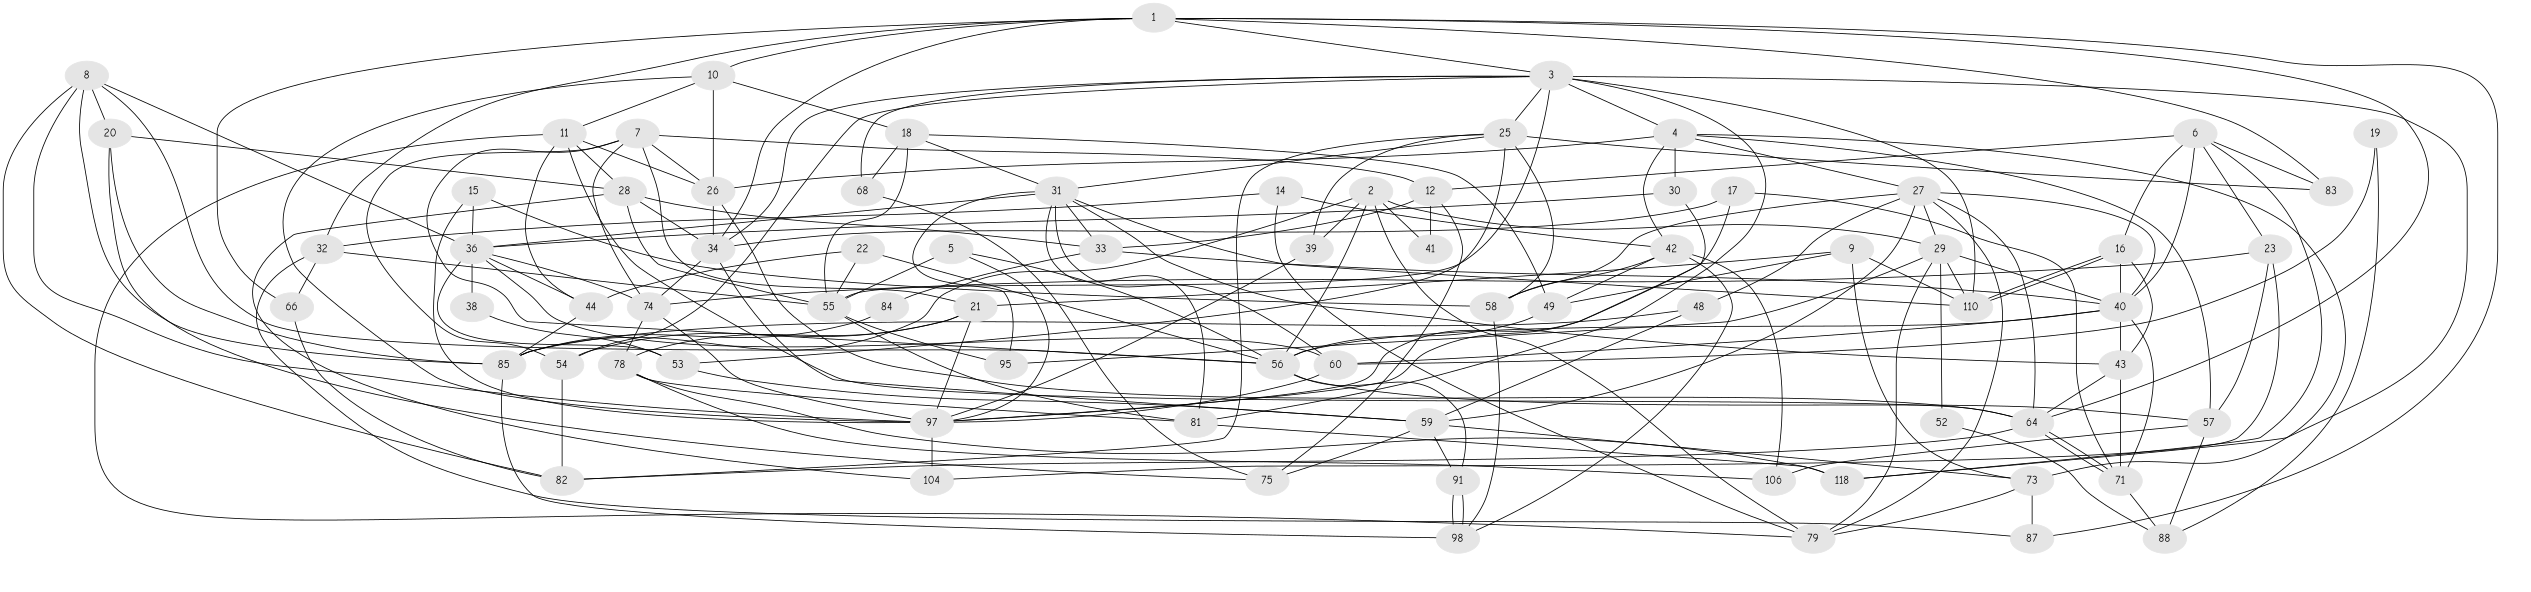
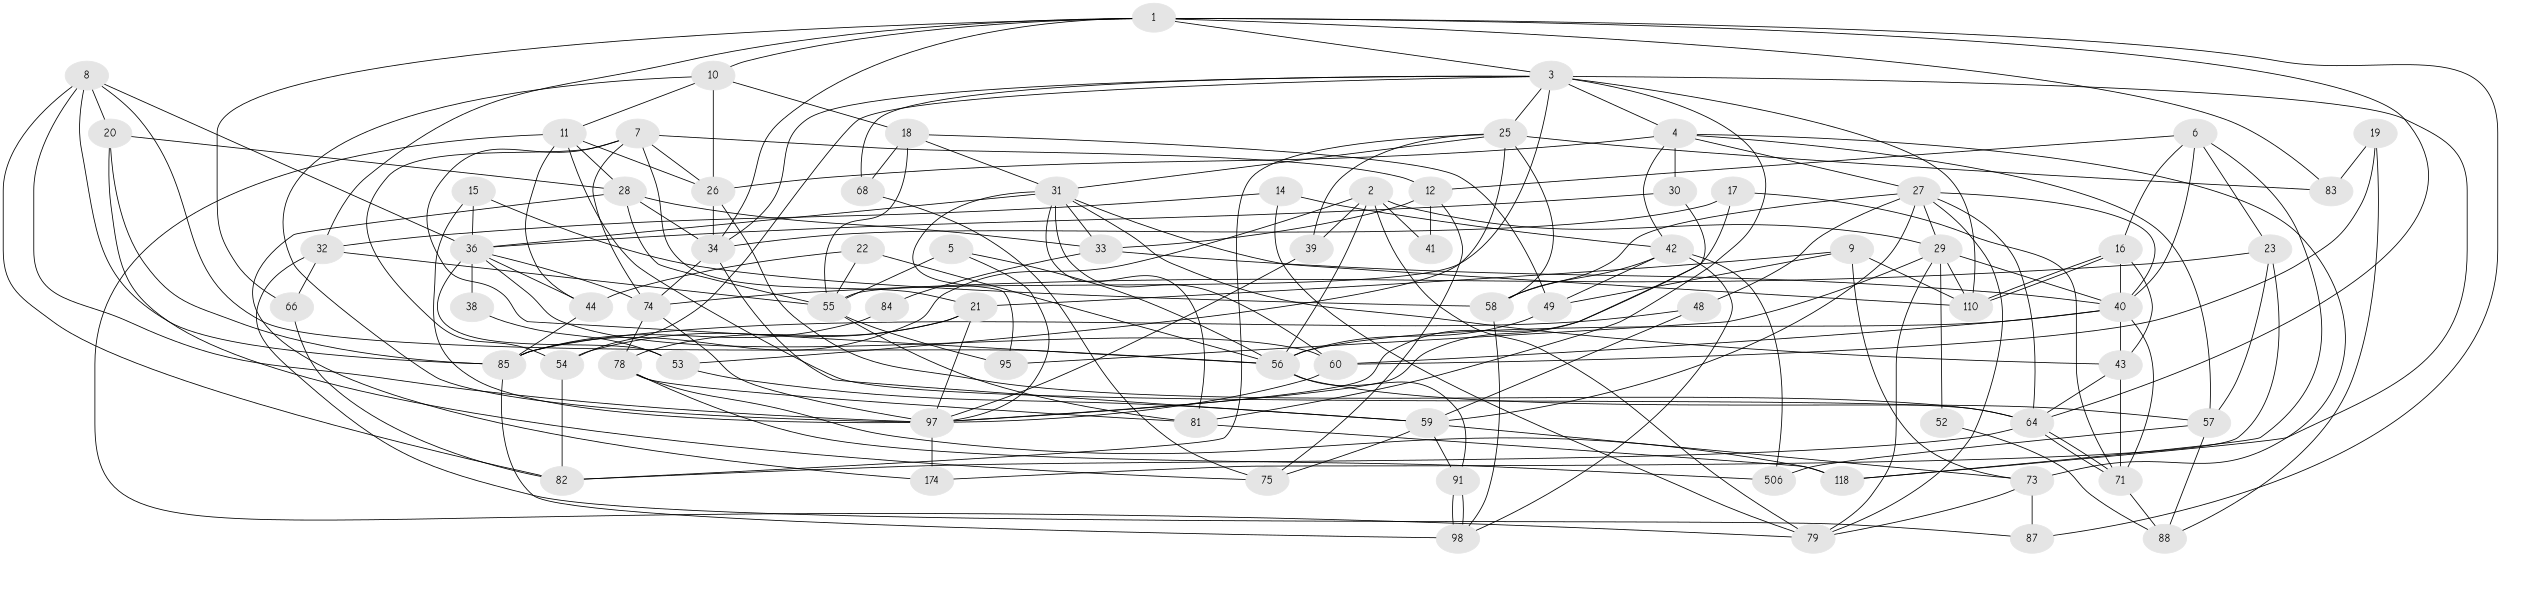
edge "6" -- "83": now "19" -- "83"
node "104": label "104" -> "174"
node "106": label "106" -> "506"
